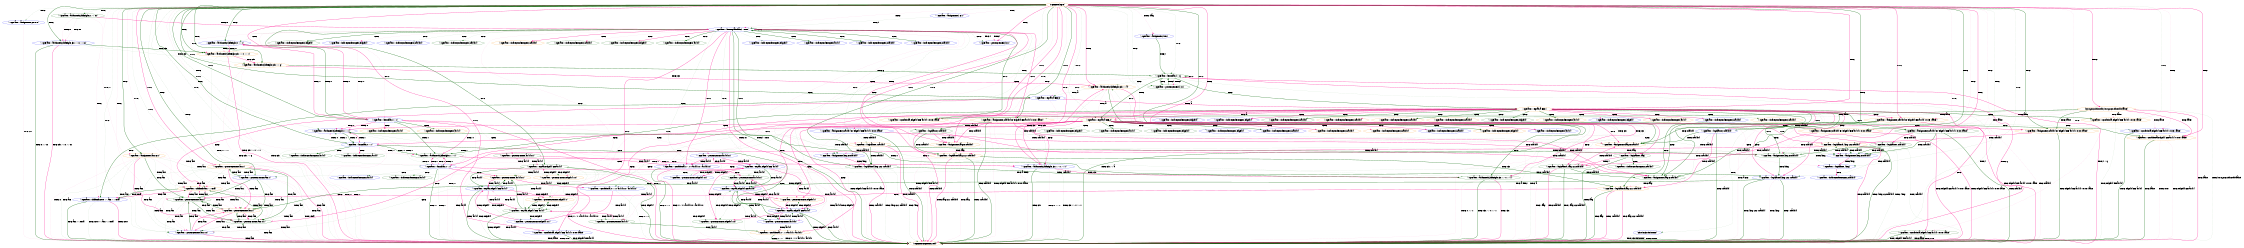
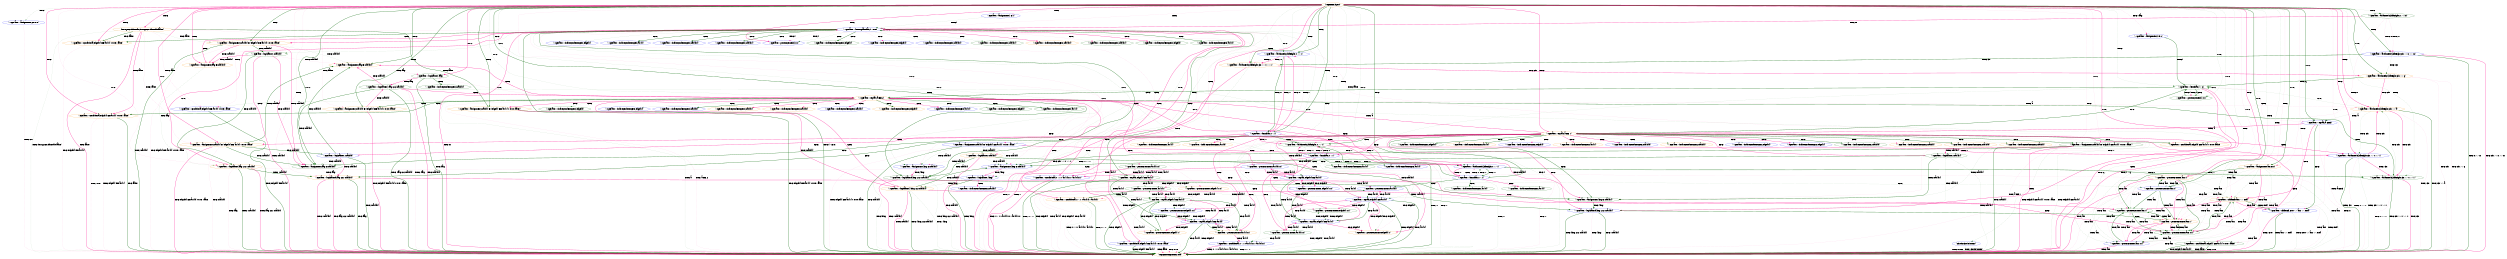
edge "(<operator>.equals,a == 2)" -> "(<operator>.logicalAnd,!flag && mark[u])": reversed
edge "(<operator>.logicalNot,!flag)" -> "(<operator>.logicalAnd,!flag && mark[u])": label "DDG: i" -> "DDG: flag"
edge "(<operator>.logicalNot,!king)" -> "(METHOD_RETURN,void)": added, label "DDG: king"
